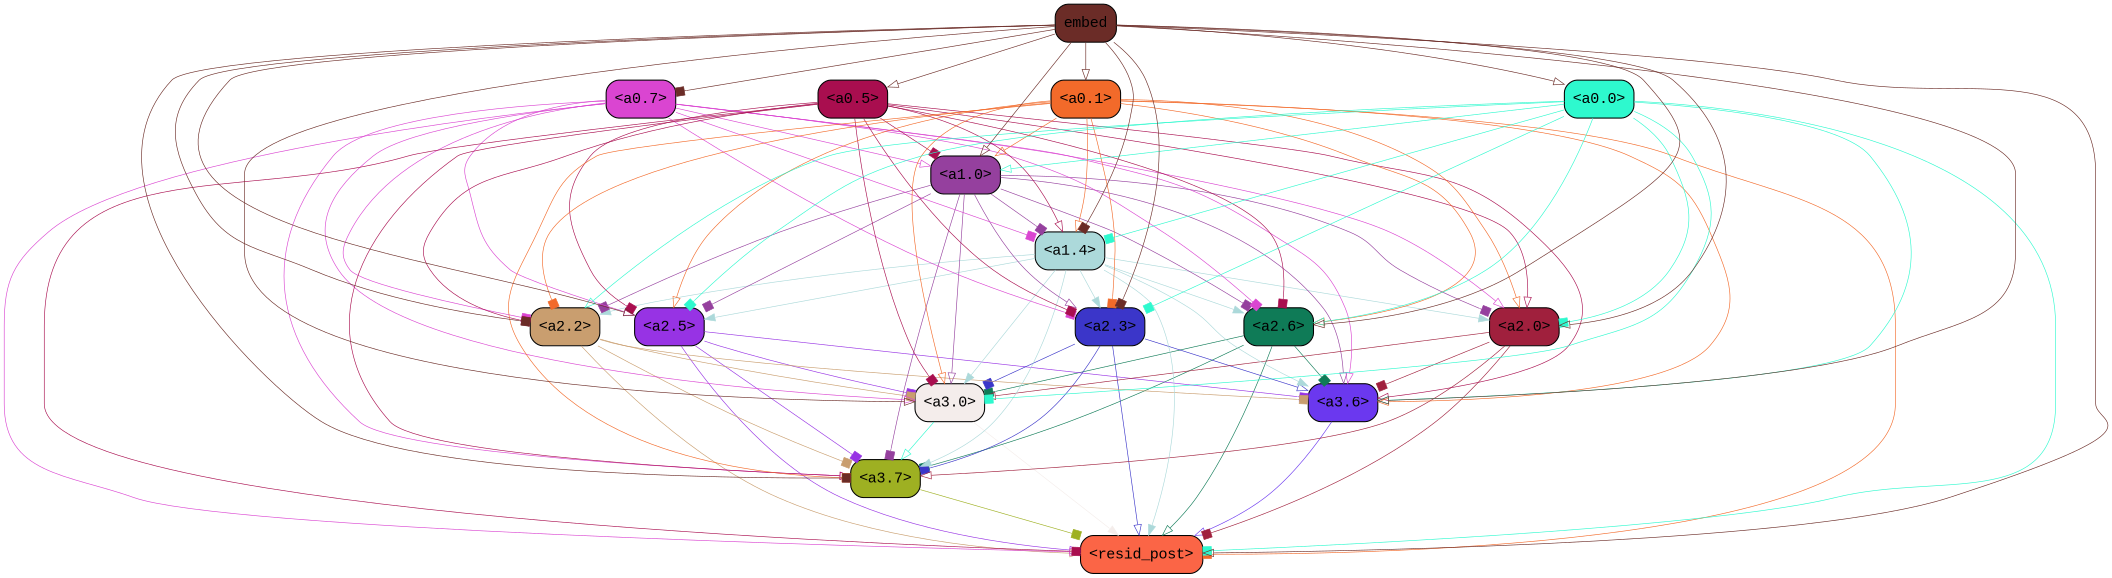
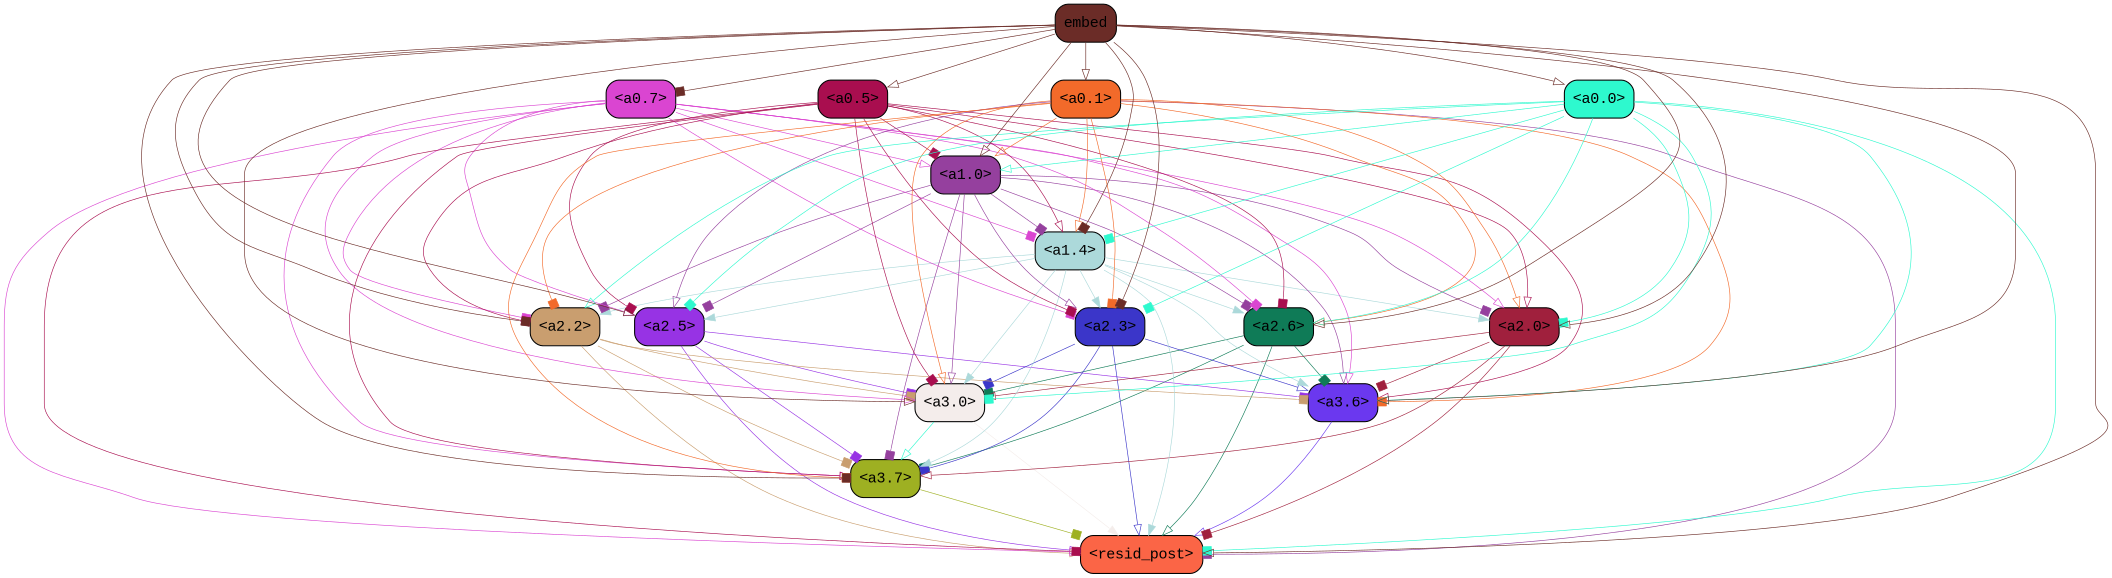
edge "<a0.1>" -> "<a2.5>": color #f26a2a -> #95409e
edge "<a0.1>" -> "<a3.6>": arrowhead onormal -> box
edge "<a0.1>" -> "<resid_post>": color #f26a2a -> #95409e
